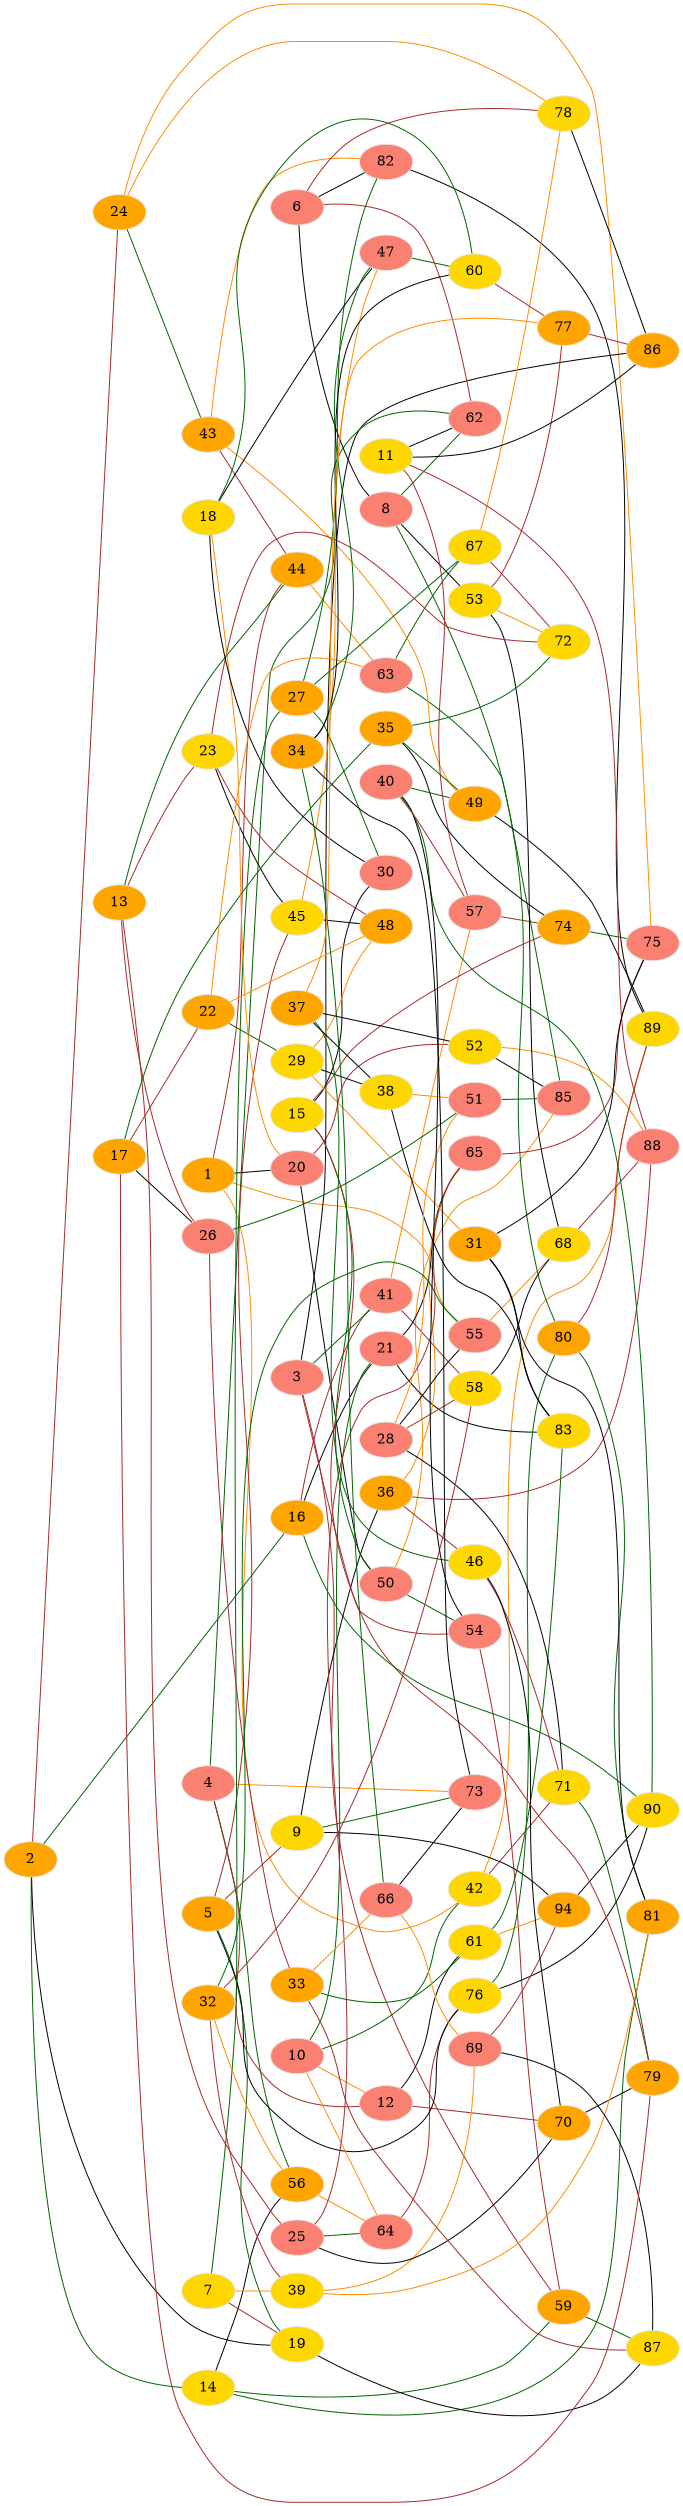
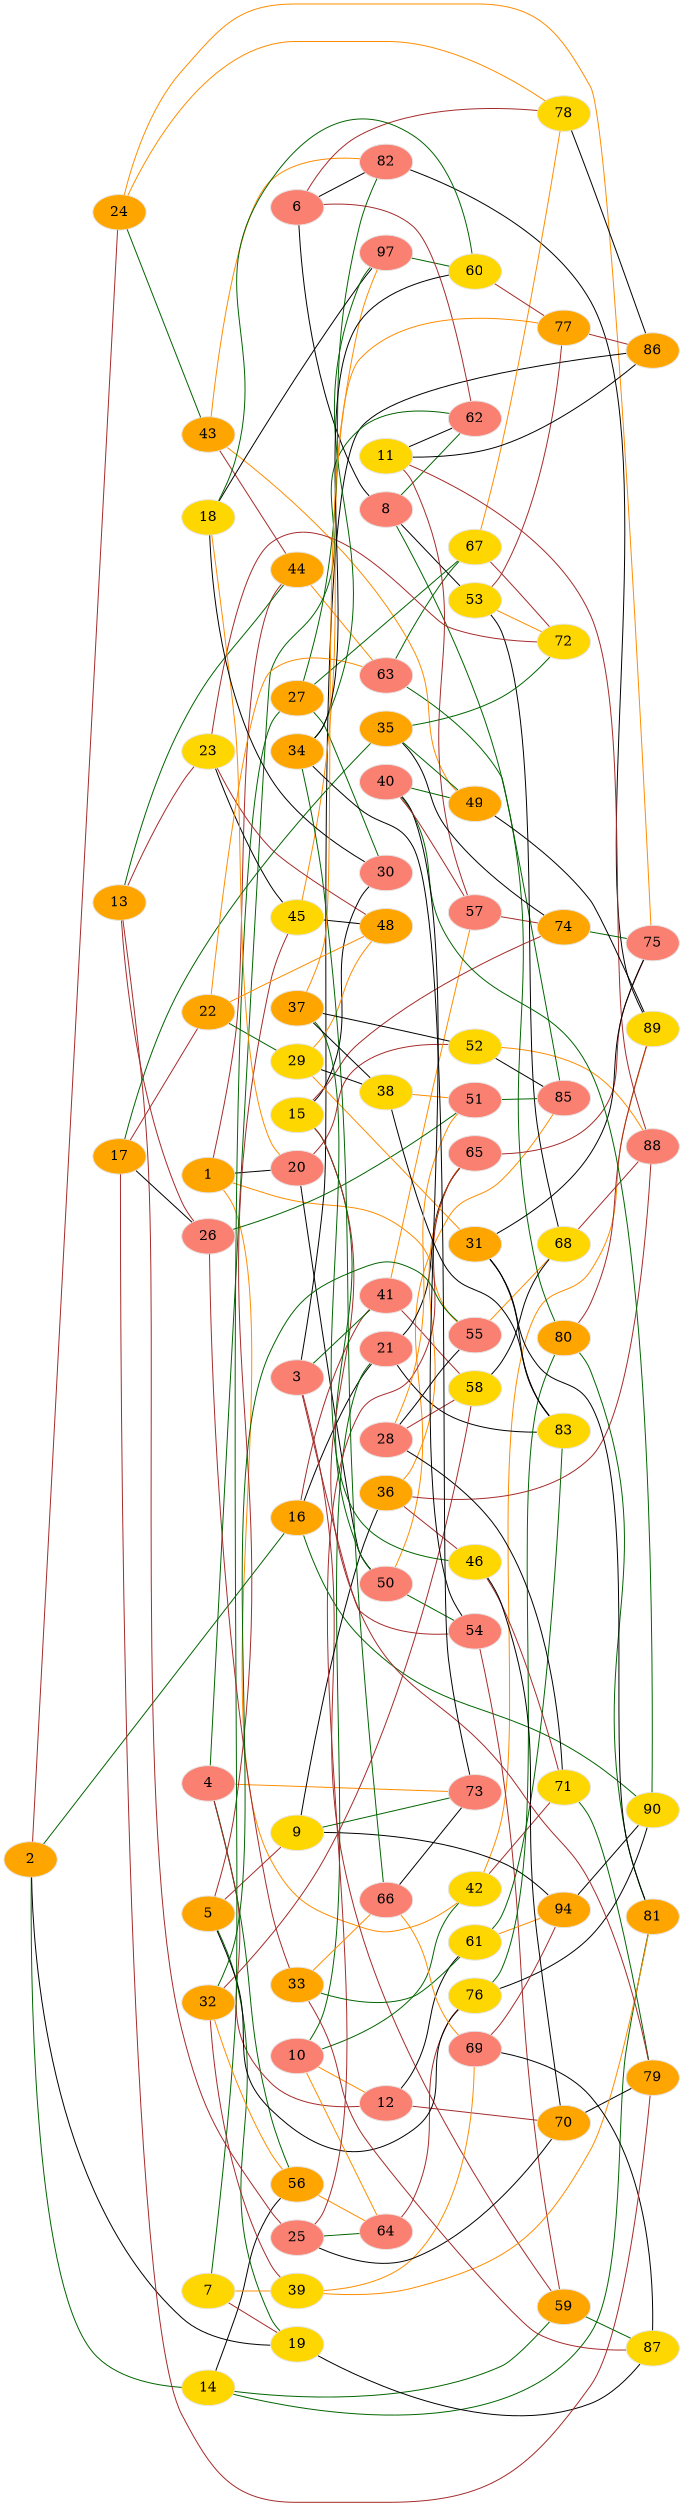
node "47": label "47" -> "97"
